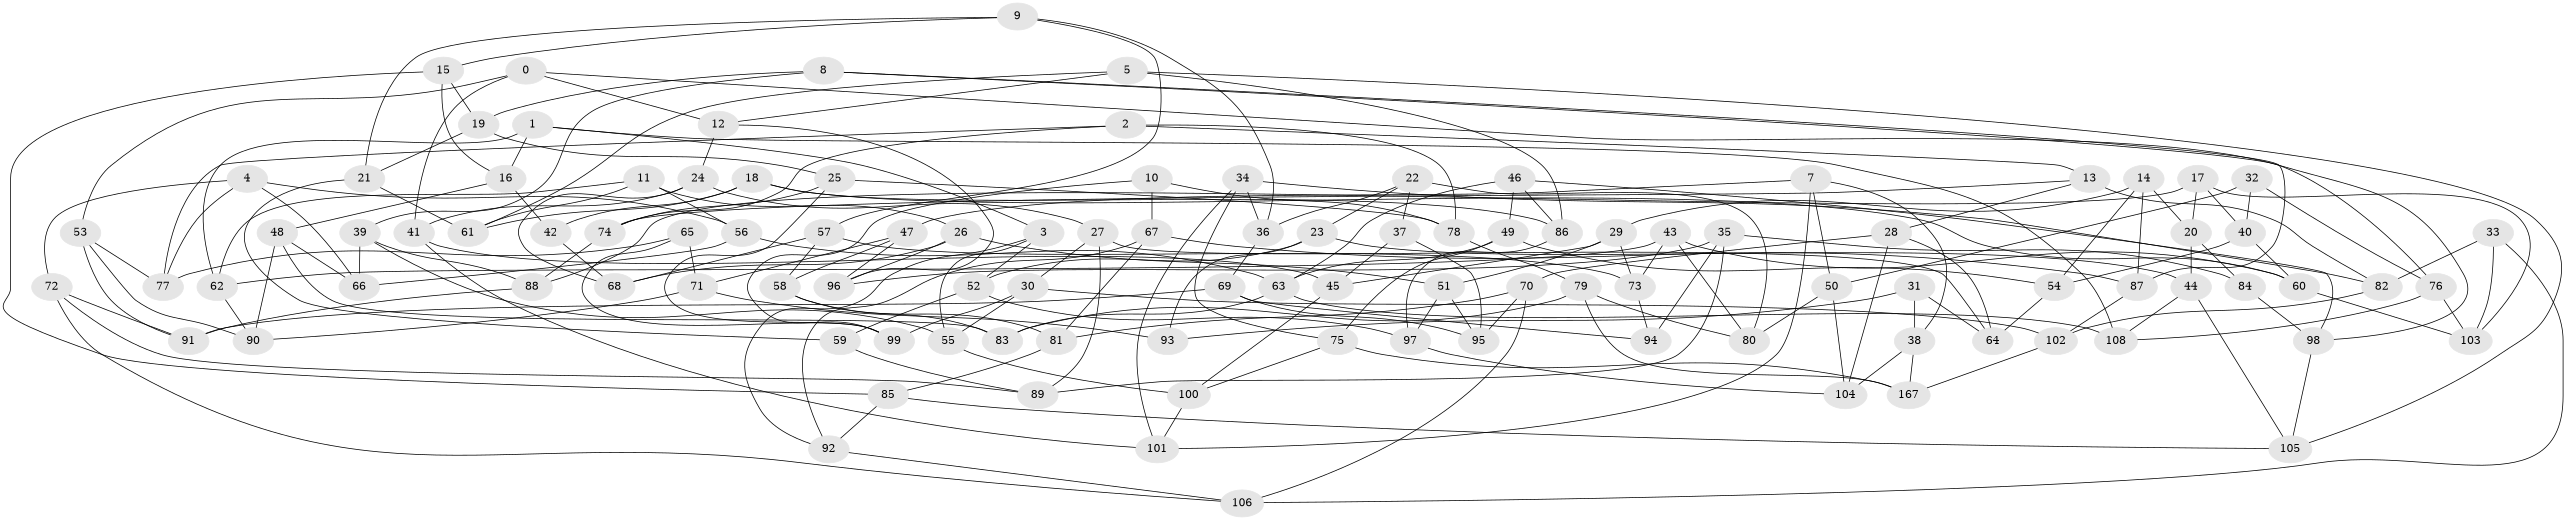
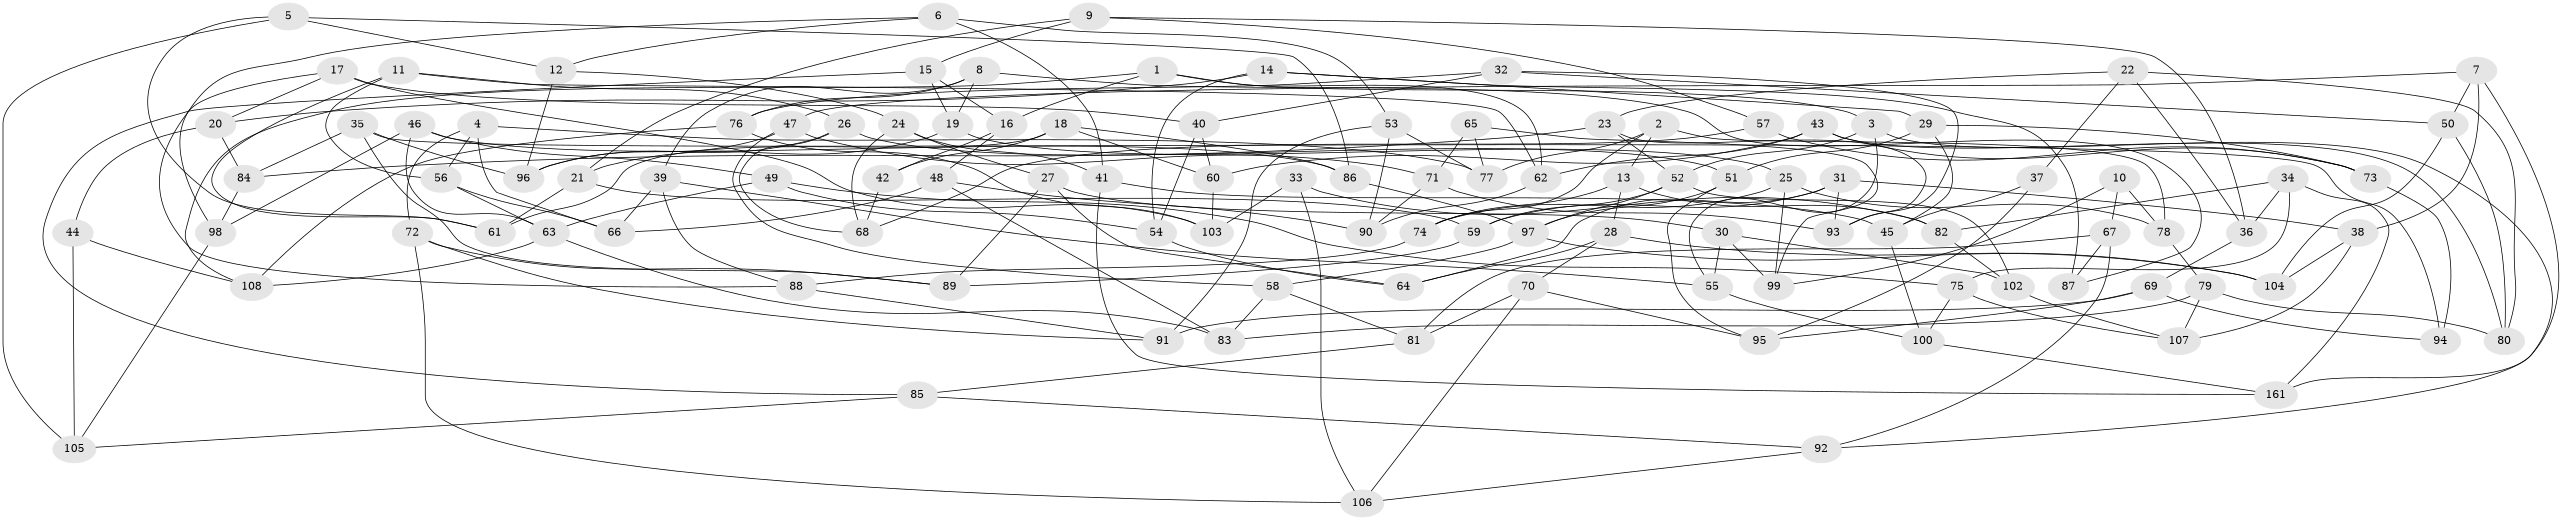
node "0": label "0" -> "6"
edge "32" -- "93": added
edge "31" -- "59": added
edge "23" -- "44": now "23" -- "84"
edge "57" -- "58": now "97" -- "58"
edge "87" -- "102": now "52" -- "102"
node "167": label "167" -> "107"
node "101": label "101" -> "161"
